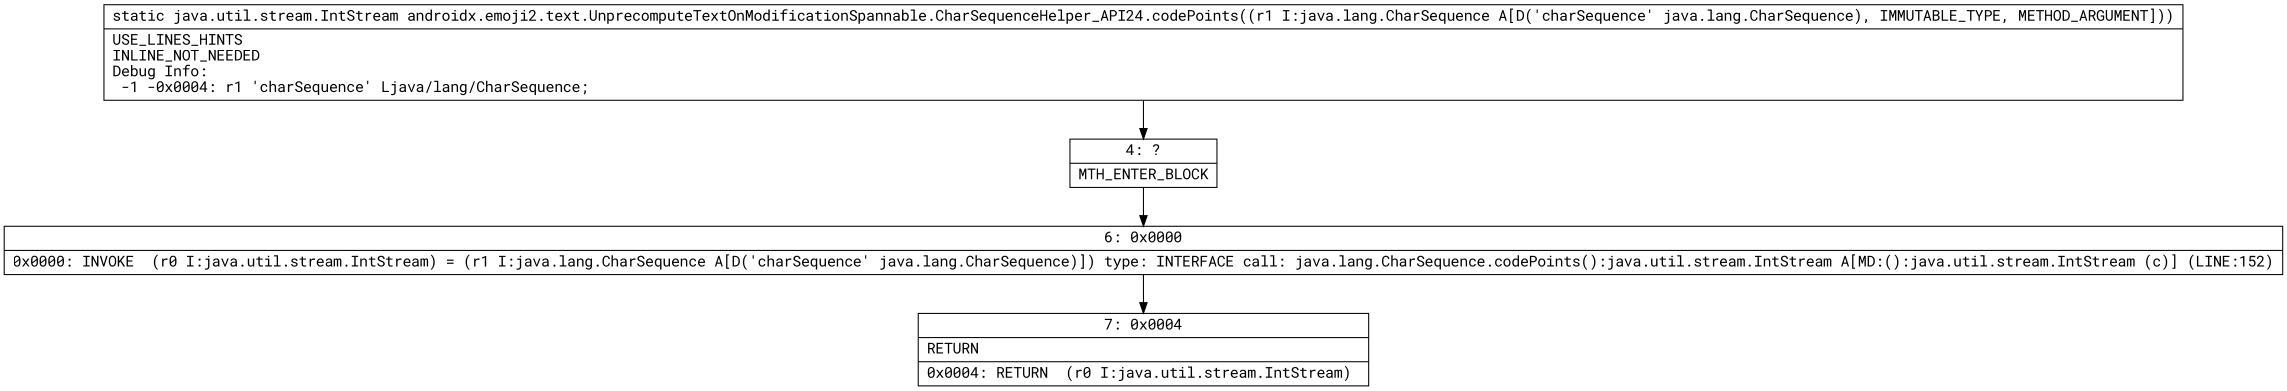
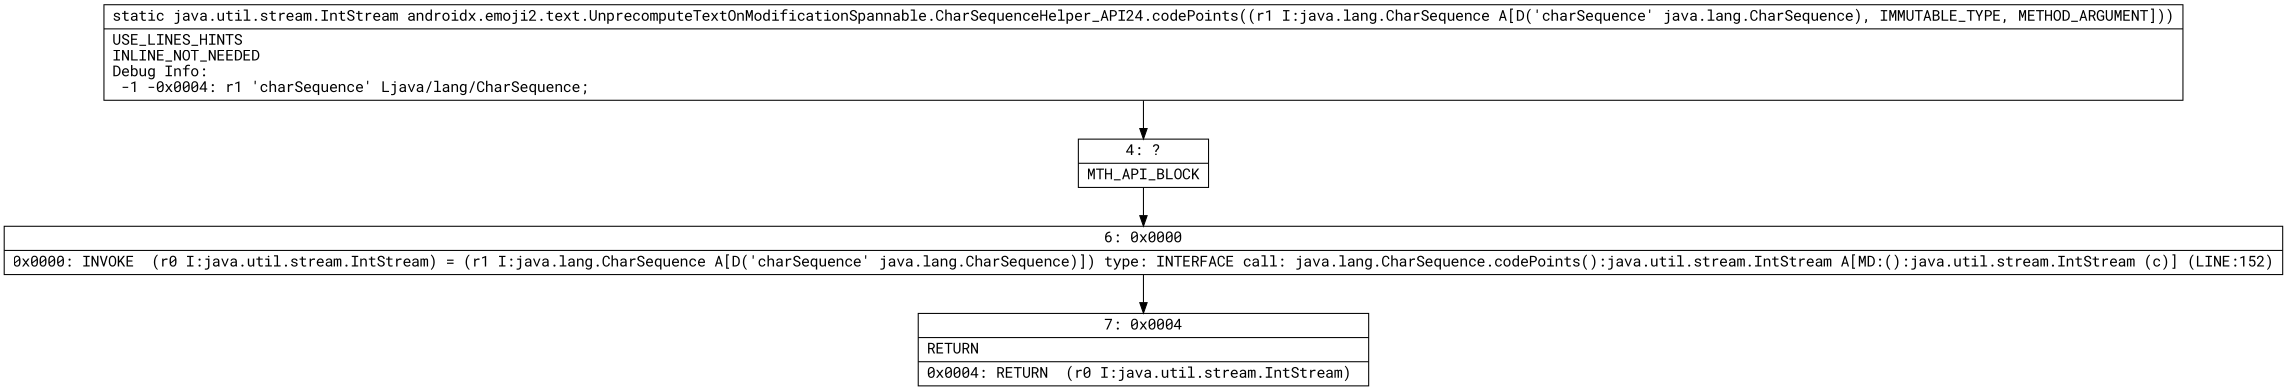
node "4: ?": text "MTH_ENTER_BLOCK" -> "MTH_API_BLOCK"
